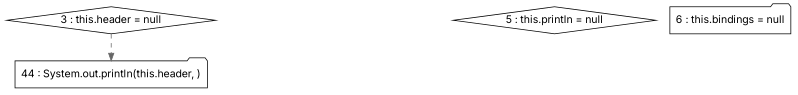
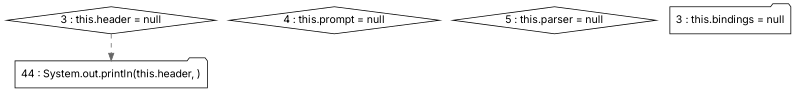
node "4 : this.prompt = null": added
node "5 : this.println = null": label "5 : this.println = null" -> "5 : this.parser = null"
node "6 : this.bindings = null": label "6 : this.bindings = null" -> "3 : this.bindings = null"
